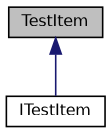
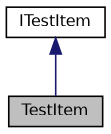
edge "ITestItem" -> "TestItem": reversed
